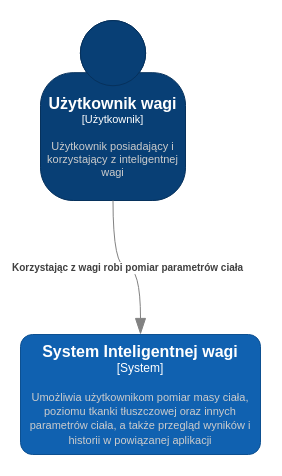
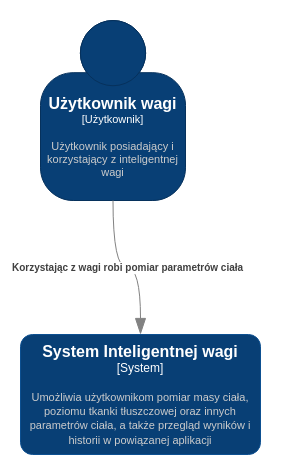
node "System Inteligentnej wagi [System] Umożliwia użytkownikom pomiar masy ciała, poziomu tkanki tłuszczowej oraz innych parametrów ciała, a także przegląd wyników i historii w powiązanej aplikacji": fillcolor #1061b0 -> #083f75
